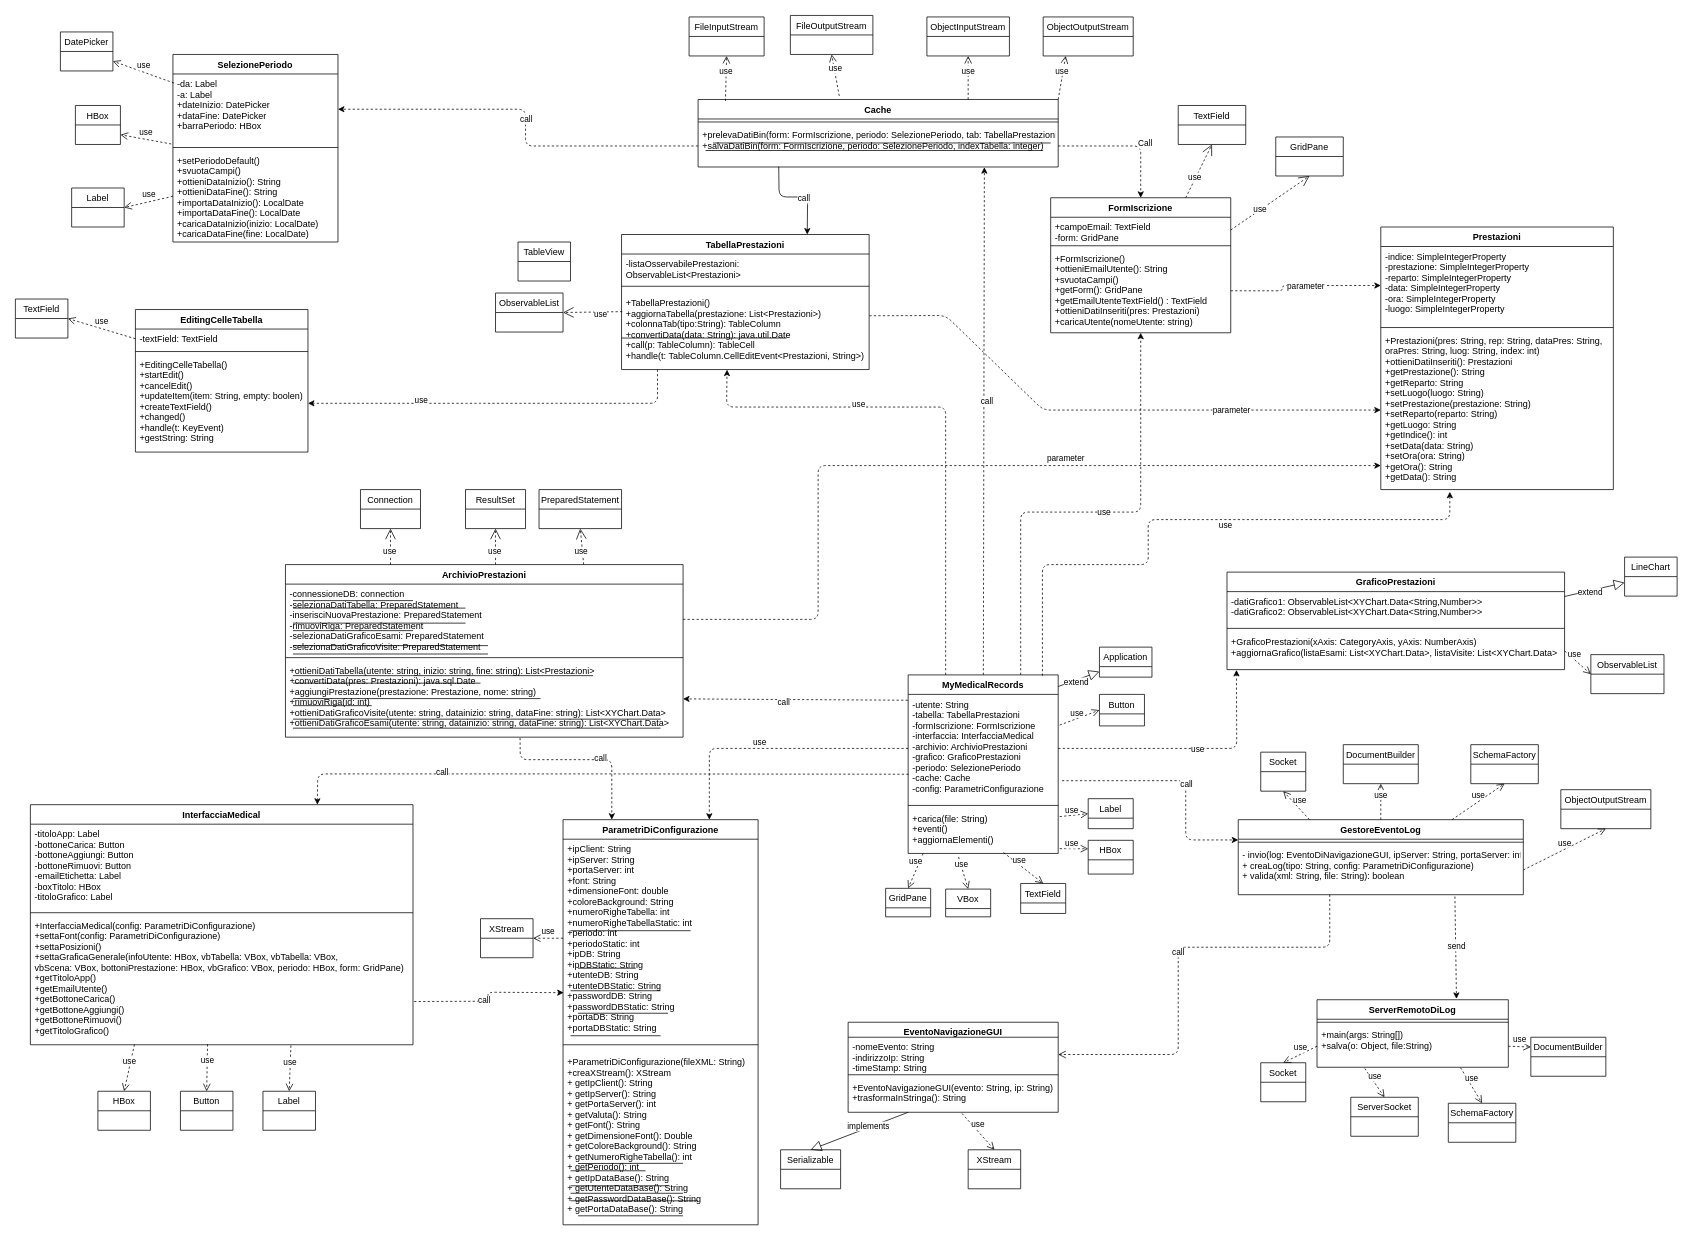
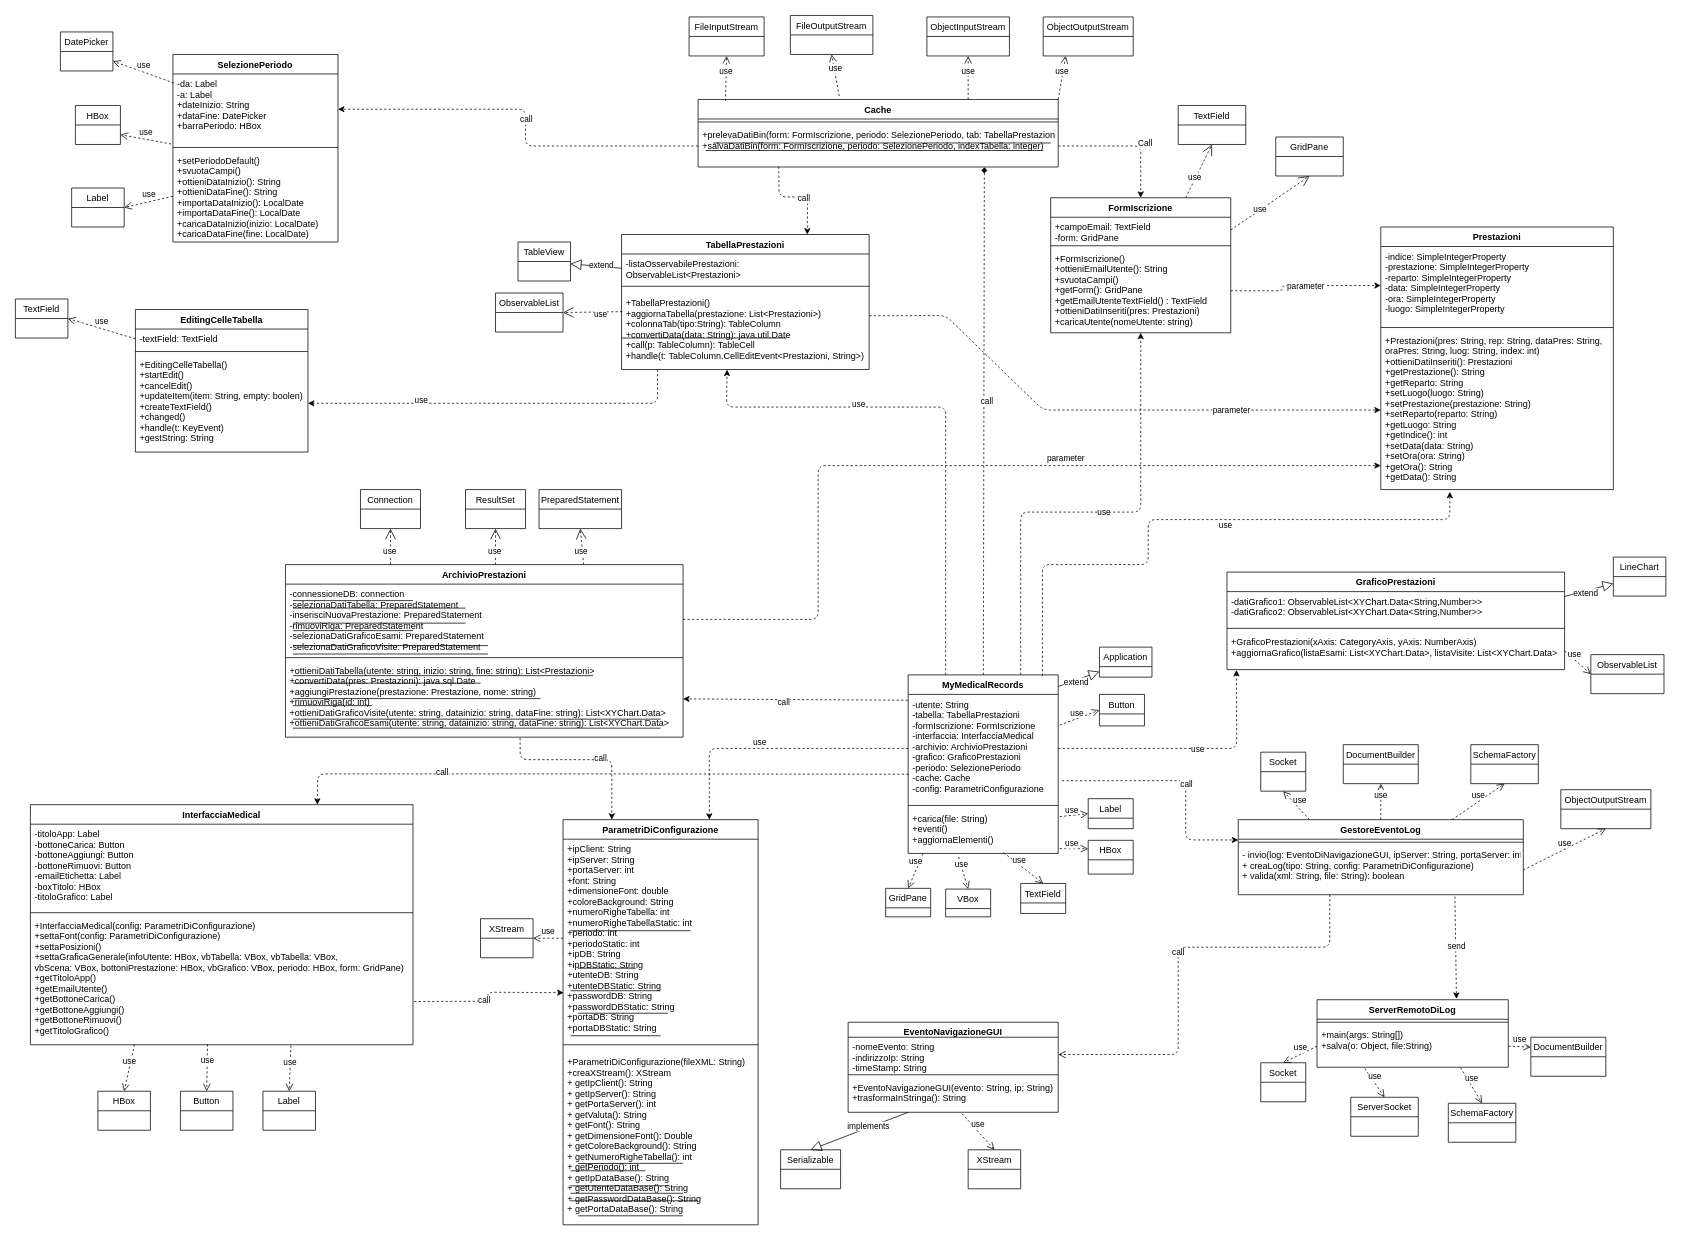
node "-da: Label -a: Label +dateInizio: DatePicker +dataFine: DatePicker +barraPeriodo: HBox": label "-da: Label -a: Label +dateInizio: DatePicker +dataFine: DatePicker +barraPeriodo: HBox" -> "-da: Label -a: Label +dateInizio: String +dataFine: DatePicker +barraPeriodo: HBox"
edge "MyMedicalRecords" -> "+prelevaDatiBin(form: FormIscrizione, periodo: SelezionePeriodo, tab: TabellaPrestazioni) +salvaDatiBin(form: FormIscrizione, periodo: SelezionePeriodo, indexTabella: integer)": arrowhead classic -> diamond
edge "+prelevaDatiBin(form: FormIscrizione, periodo: SelezionePeriodo, tab: TabellaPrestazioni) +salvaDatiBin(form: FormIscrizione, periodo: SelezionePeriodo, indexTabella: integer)" -> "TabellaPrestazioni": style solid -> dashed
edge "TabellaPrestazioni" -> "TableView": added, label "extend"
node "LineChart": moved (1650, 576) -> (1639, 576)
